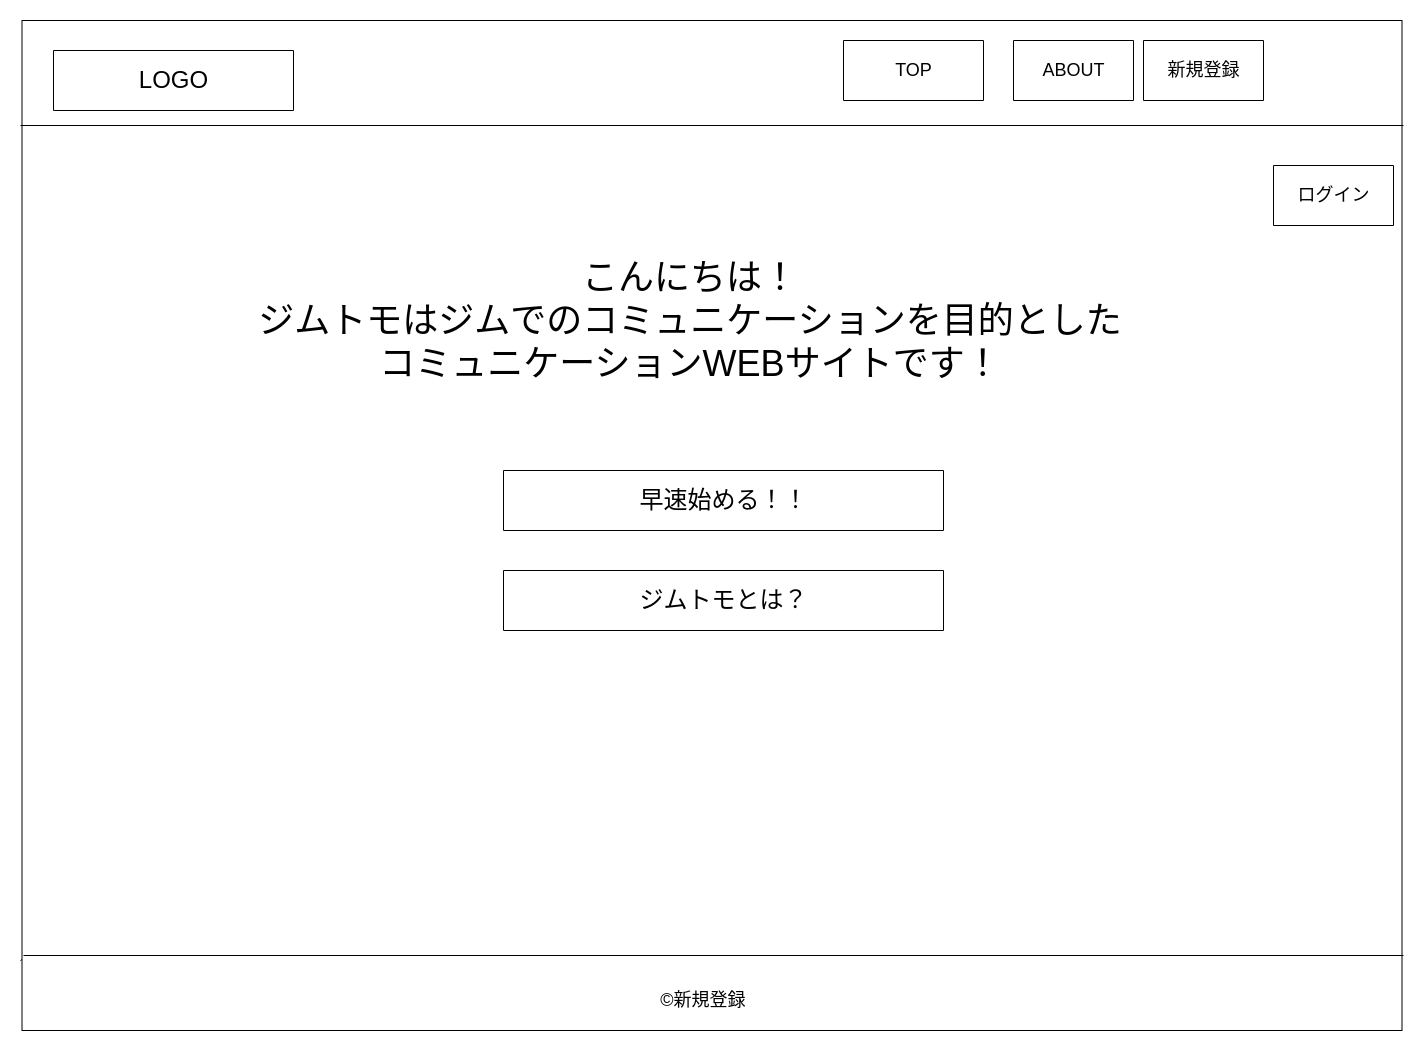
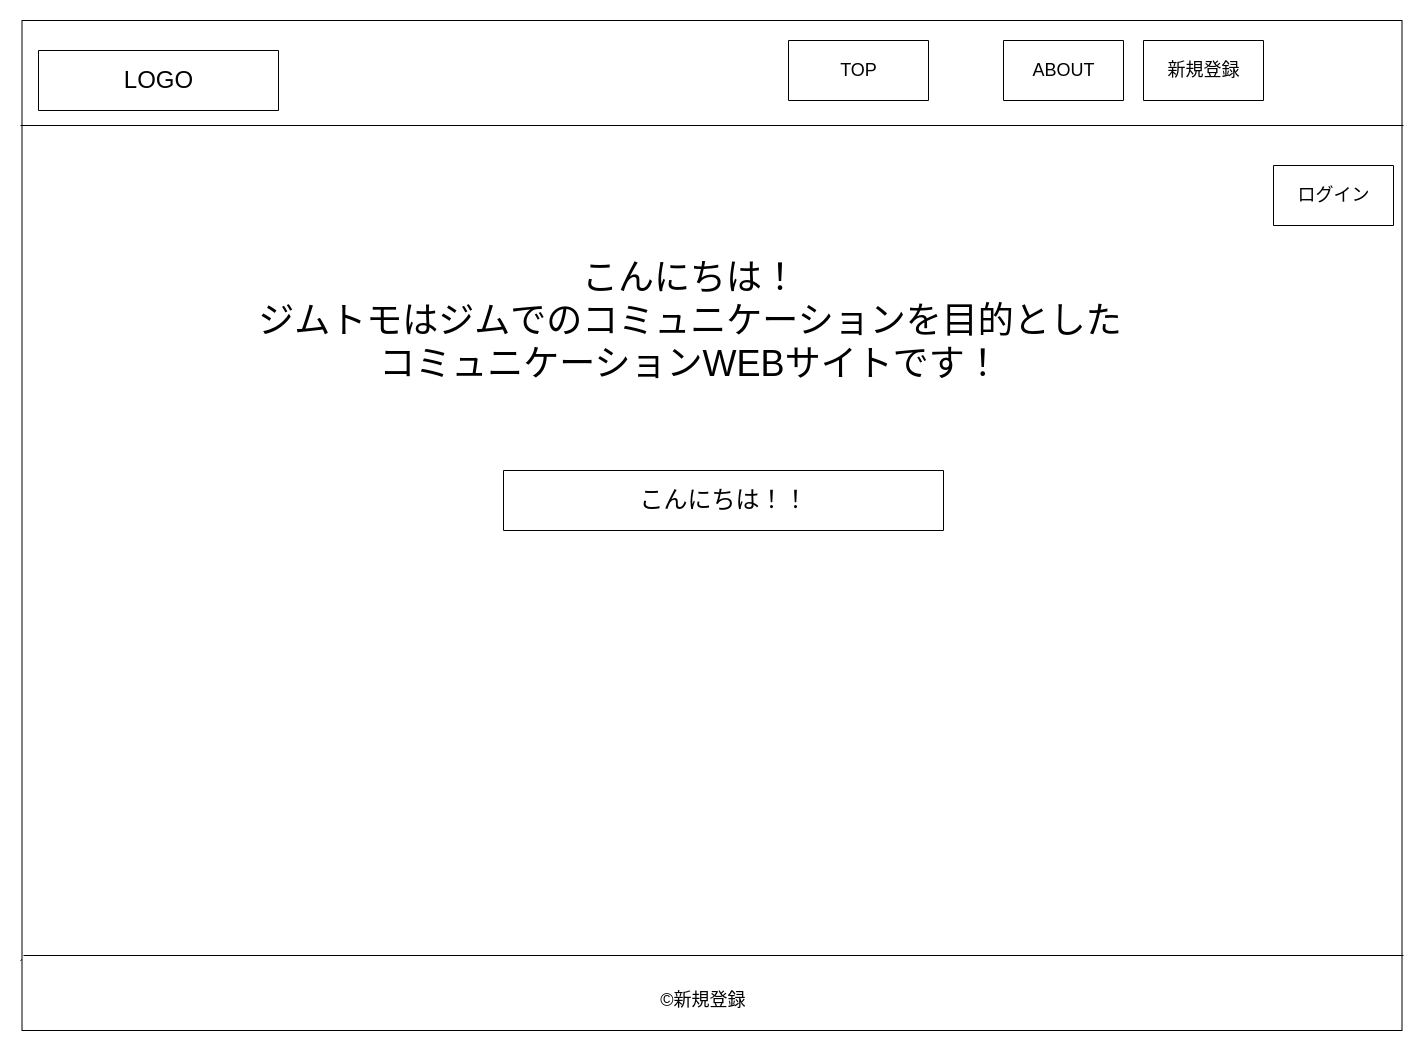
node "TOP": moved (914, 71) -> (859, 71)
node "ABOUT": moved (1074, 71) -> (1064, 71)
node "LOGO": moved (174, 81) -> (159, 81)
node "早速始める！！": label "早速始める！！" -> "こんにちは！！"
node "ジムトモとは？": removed
